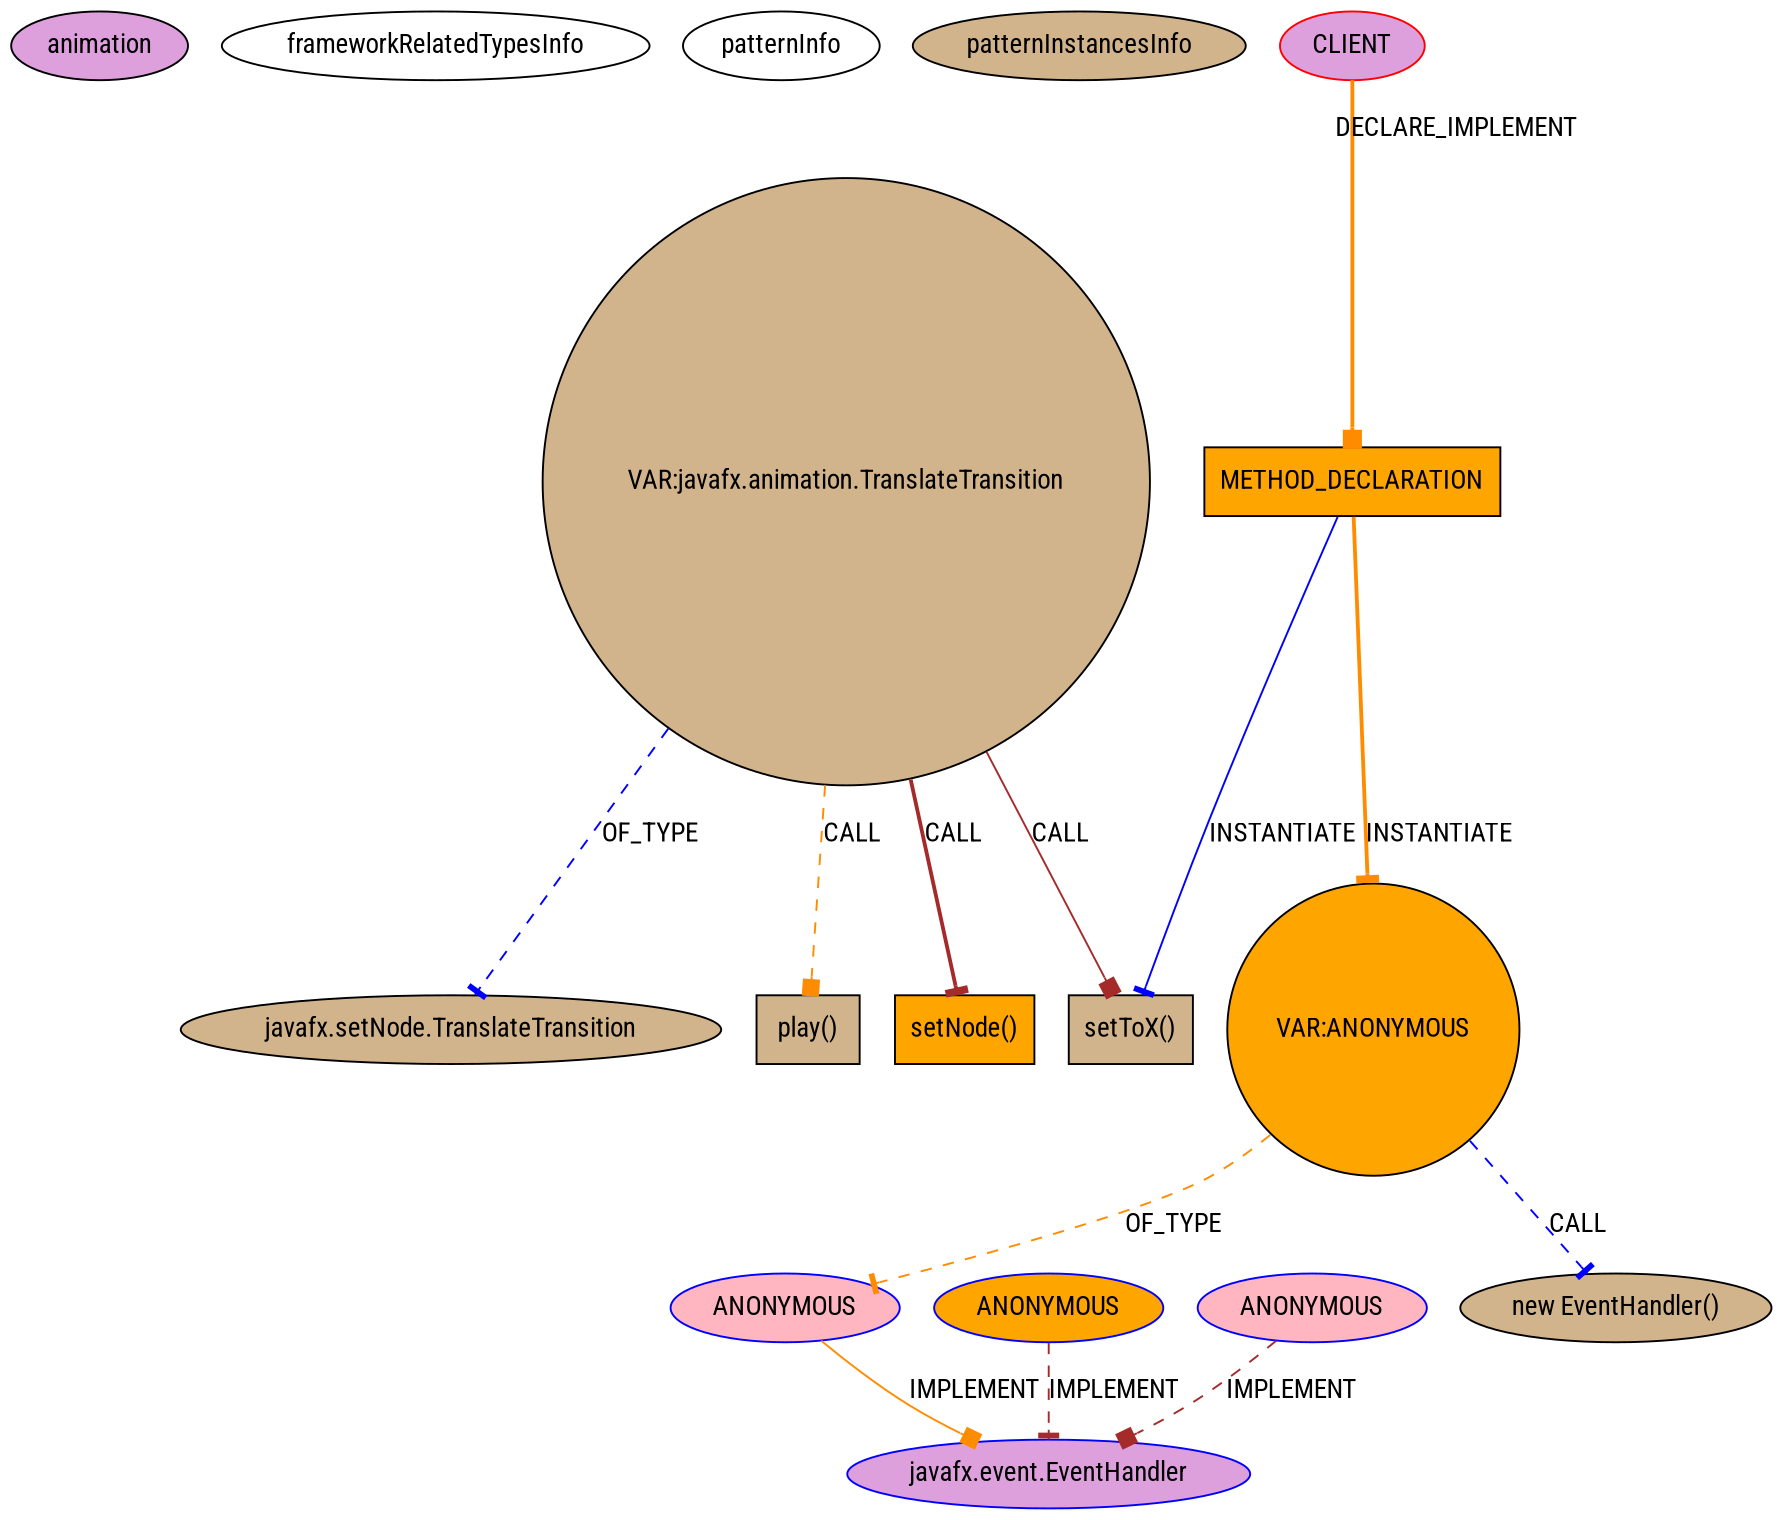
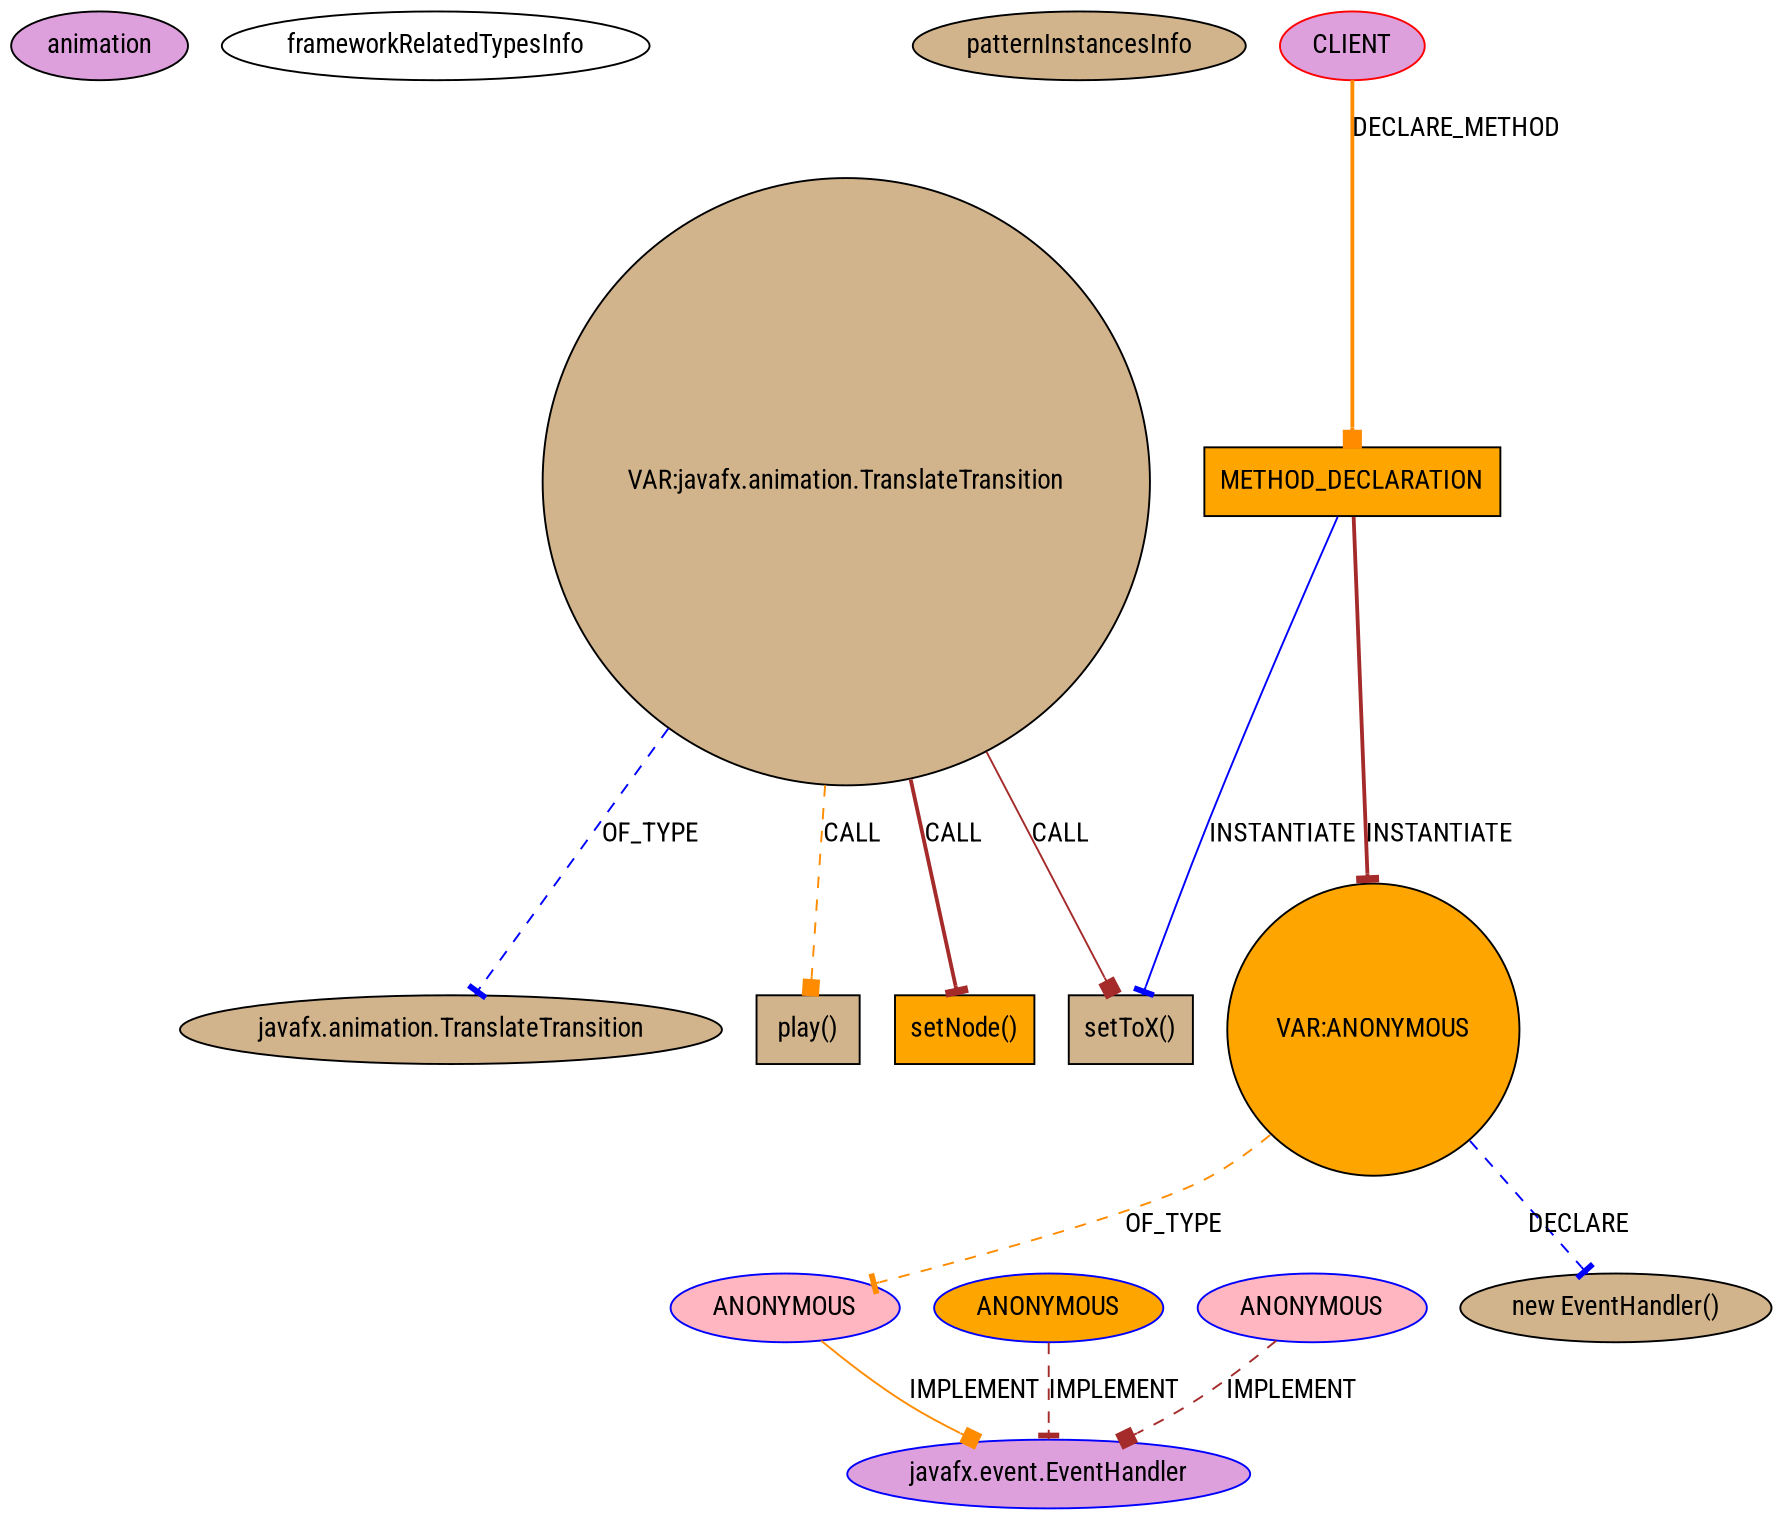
node "patternInfo": removed
edge "CLIENT" -> "METHOD_DECLARATION": label "DECLARE_IMPLEMENT" -> "DECLARE_METHOD"
edge "METHOD_DECLARATION" -> "VAR:ANONYMOUS": color darkorange -> brown
node "javafx.setNode.TranslateTransition": label "javafx.setNode.TranslateTransition" -> "javafx.animation.TranslateTransition"
edge "VAR:ANONYMOUS" -> "new EventHandler()": label "CALL" -> "DECLARE"
